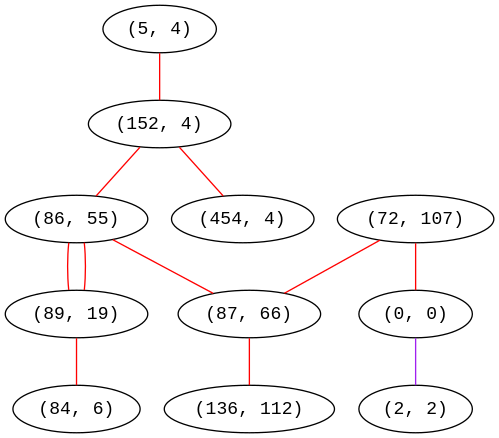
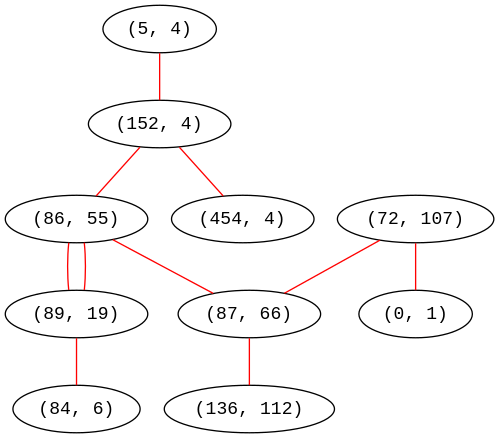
node "(0, 0)": label "(0, 0)" -> "(0, 1)"
node "(2, 2)": removed
